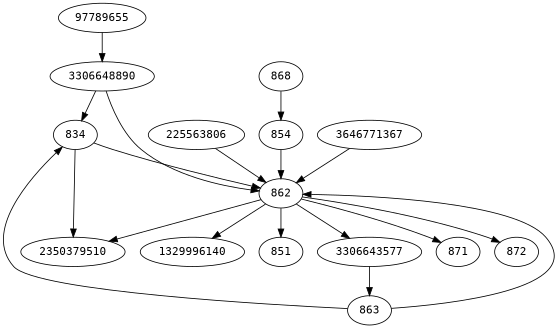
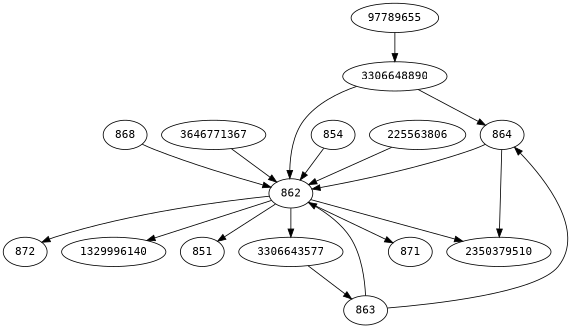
edge "868" -> "854": now "868" -> "862"
node "834": label "834" -> "864"
